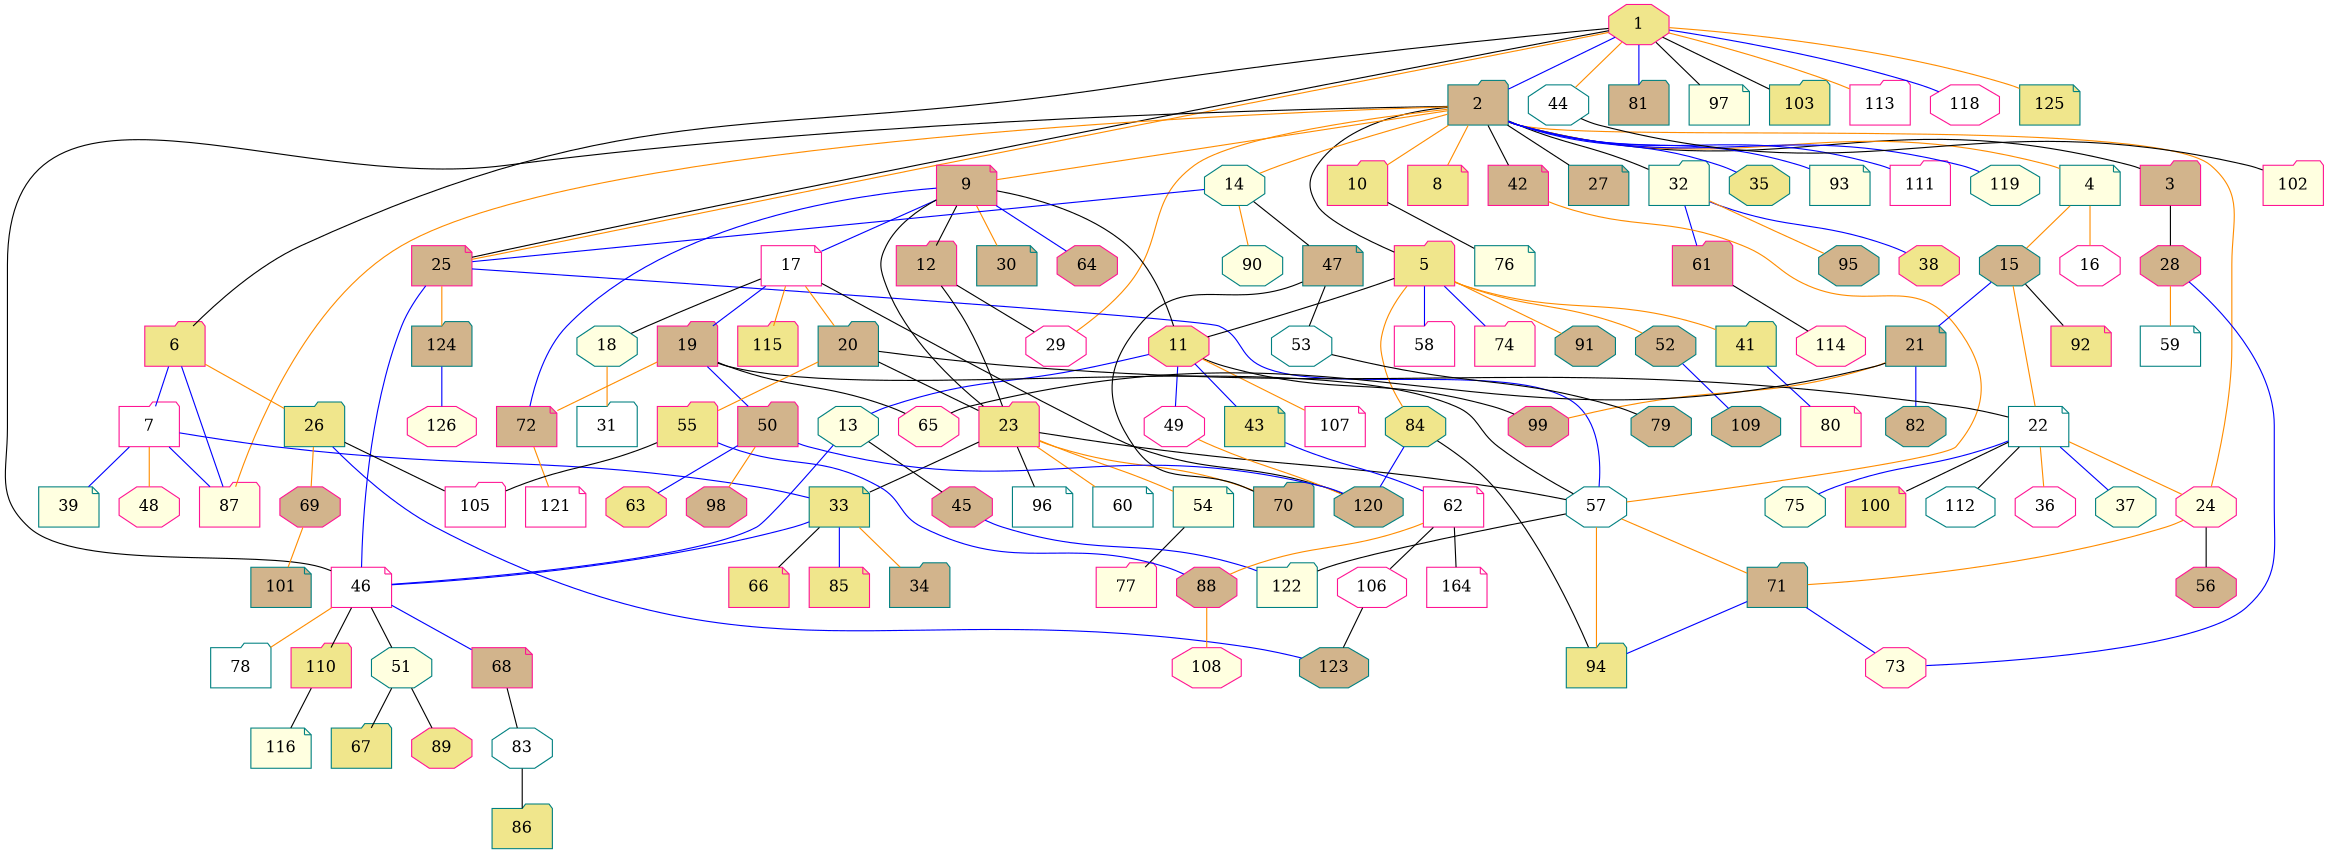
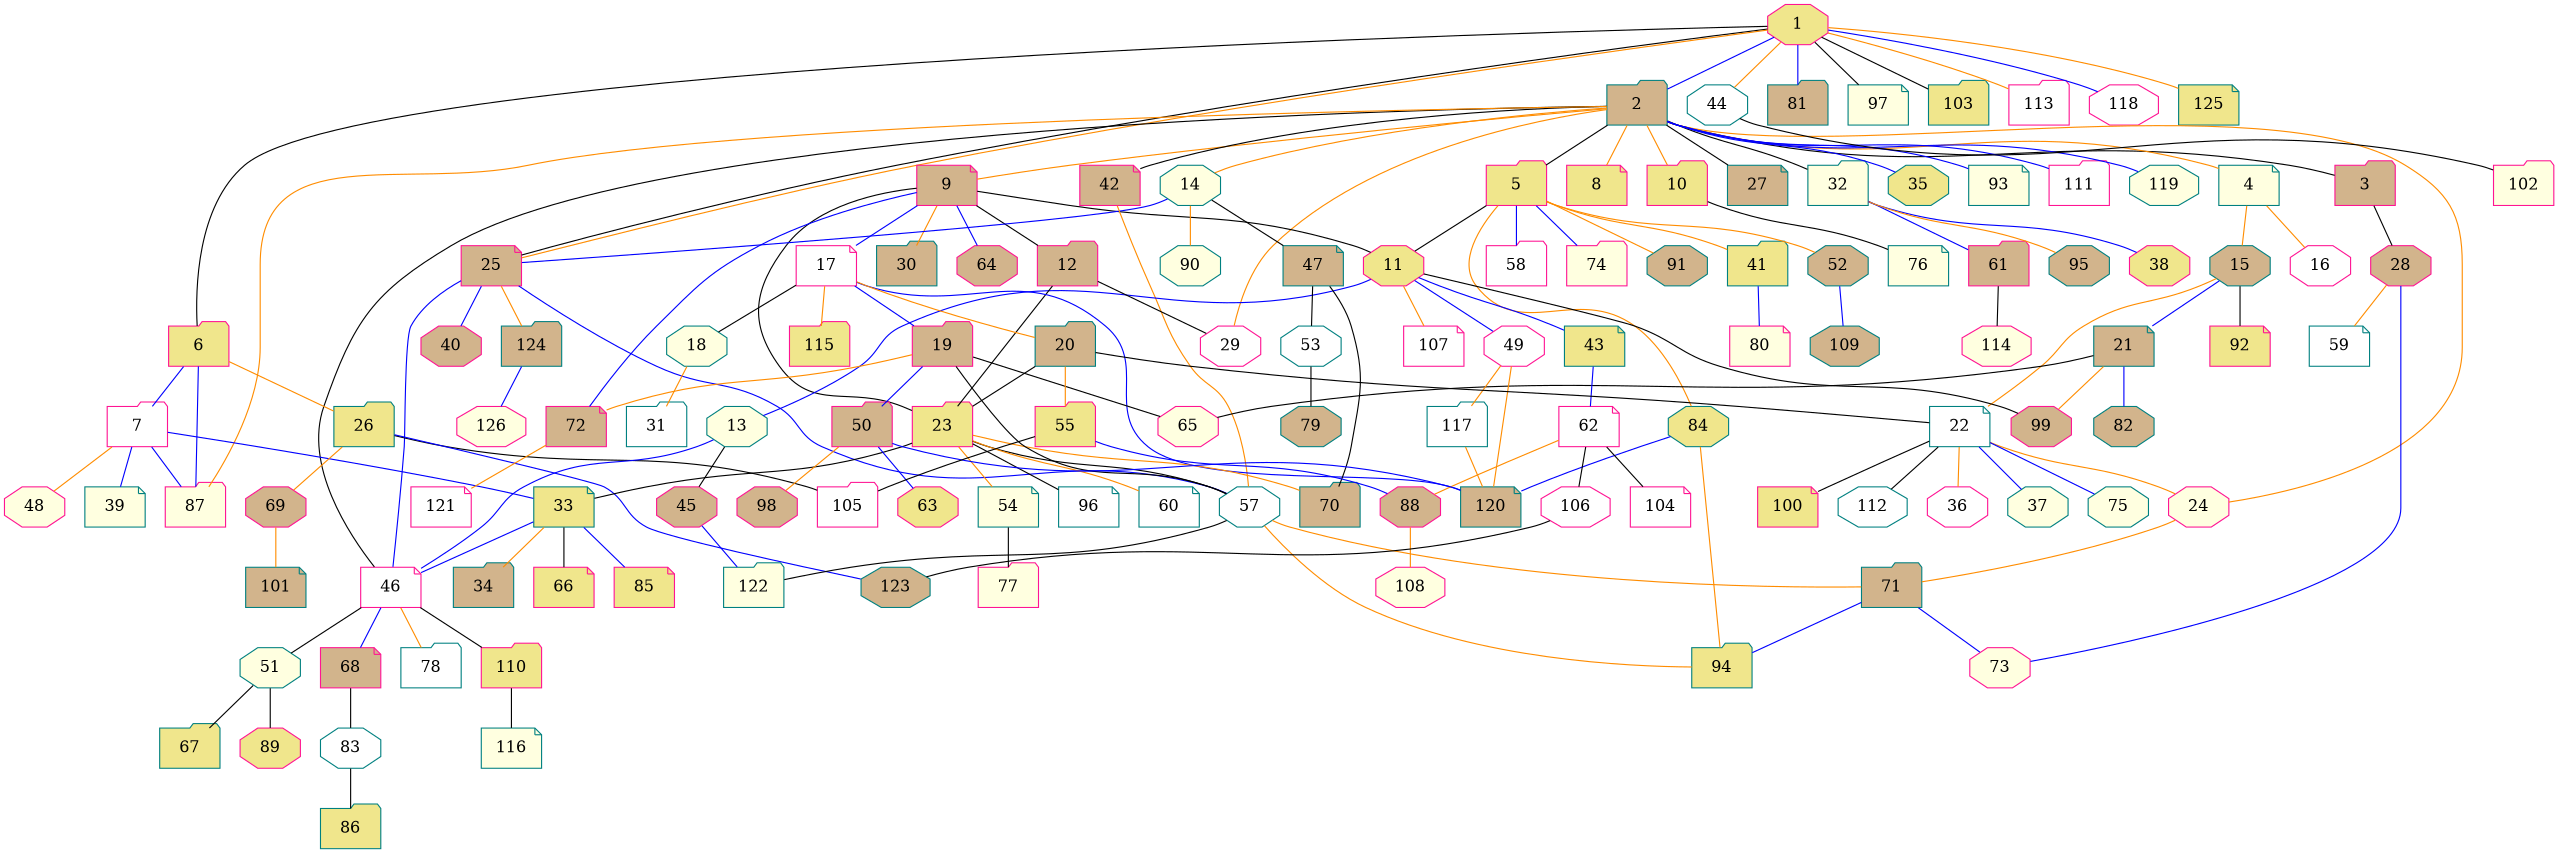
node "30": shape note -> folder
node "40": added
edge "17" -- "120": color black -> blue
node "117": added
node "120": shape octagon -> note
edge "84" -- "94": color black -> darkorange
node "164": label "164" -> "104"
node "56": removed
